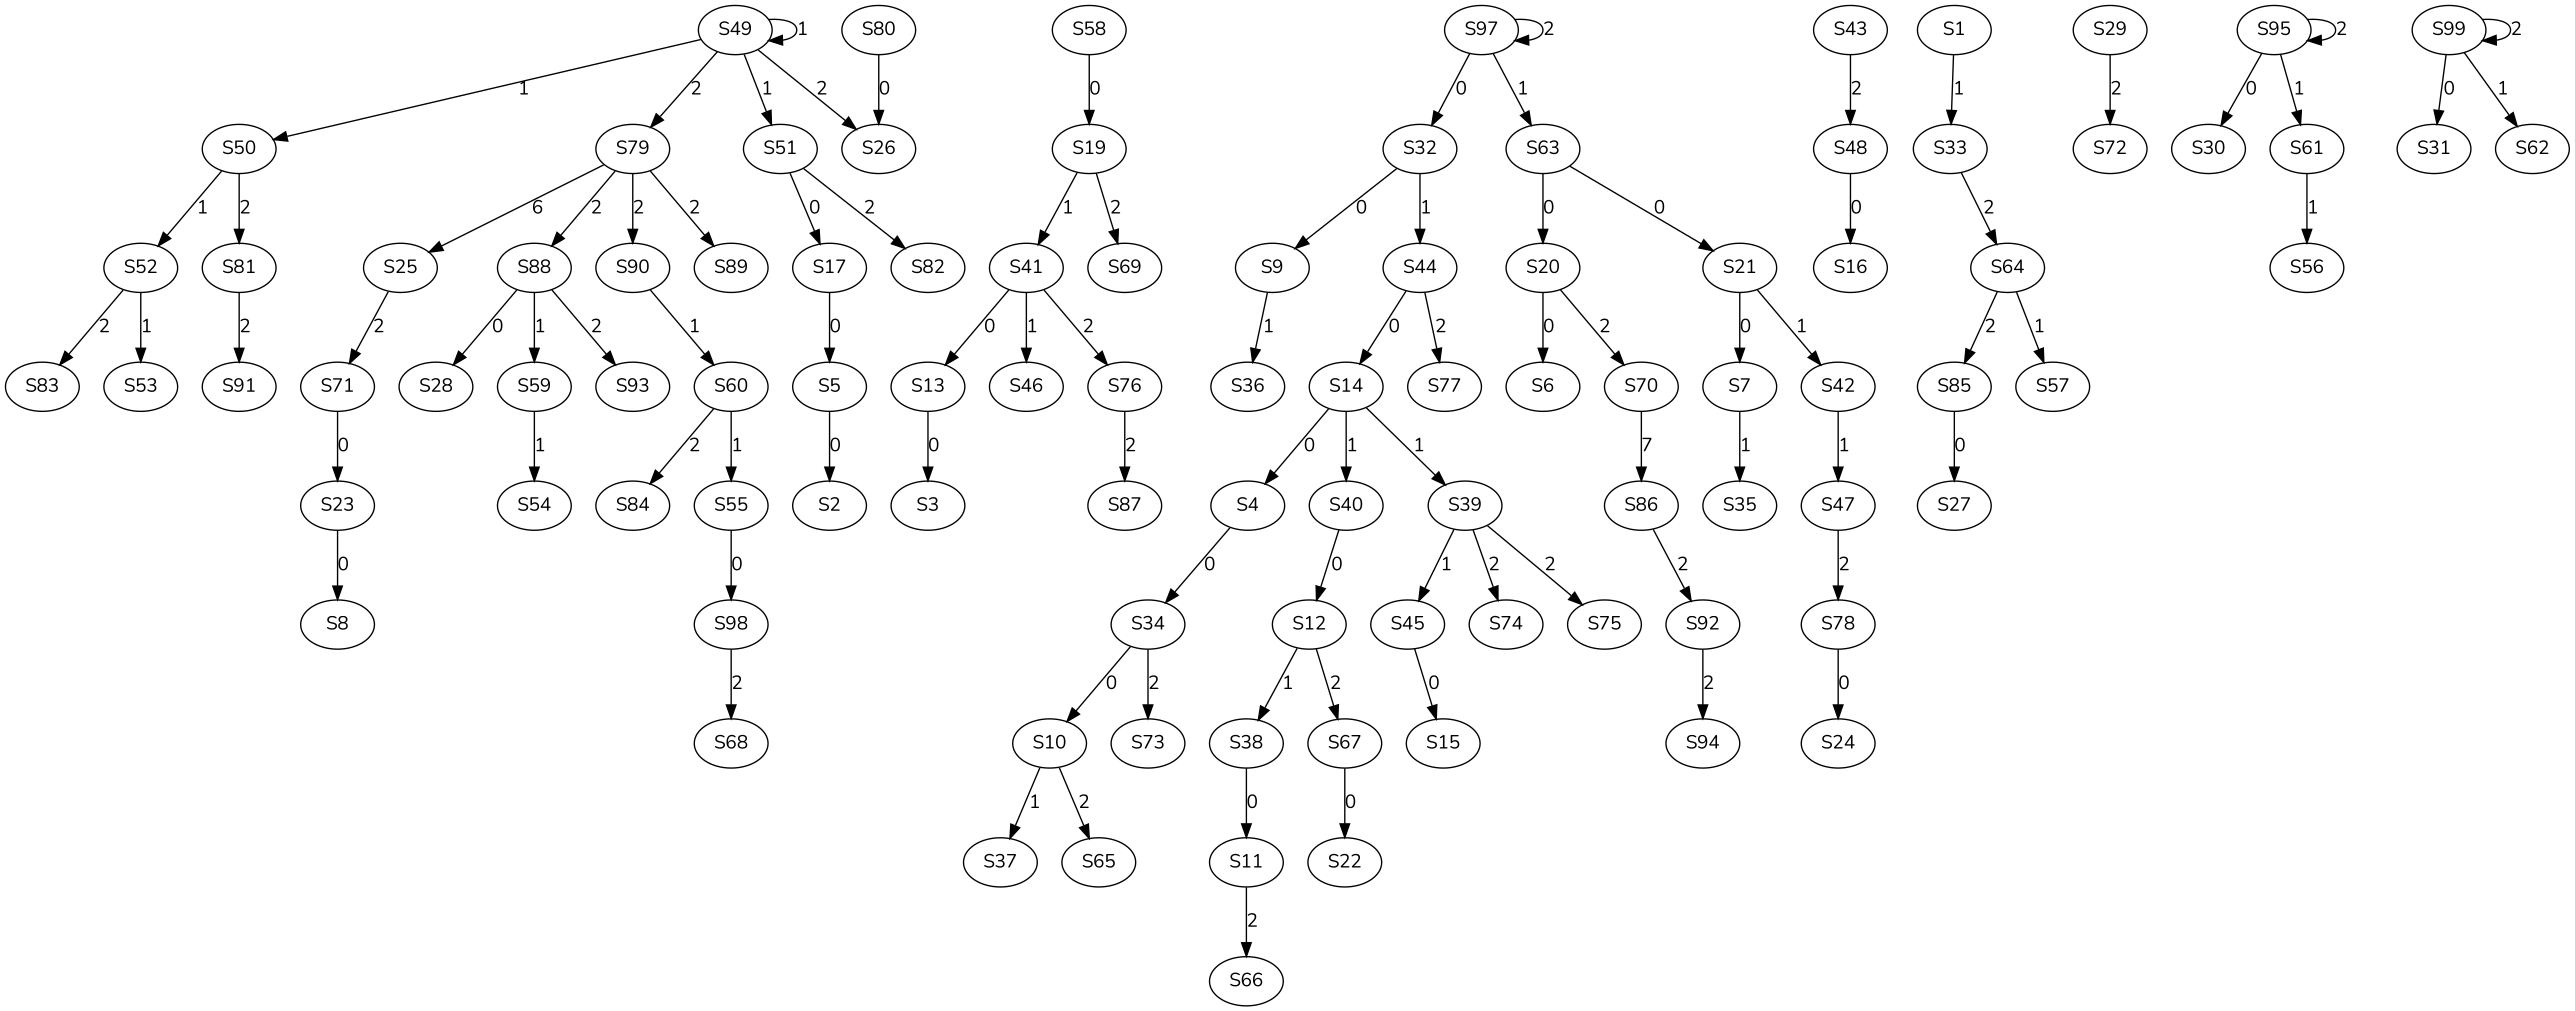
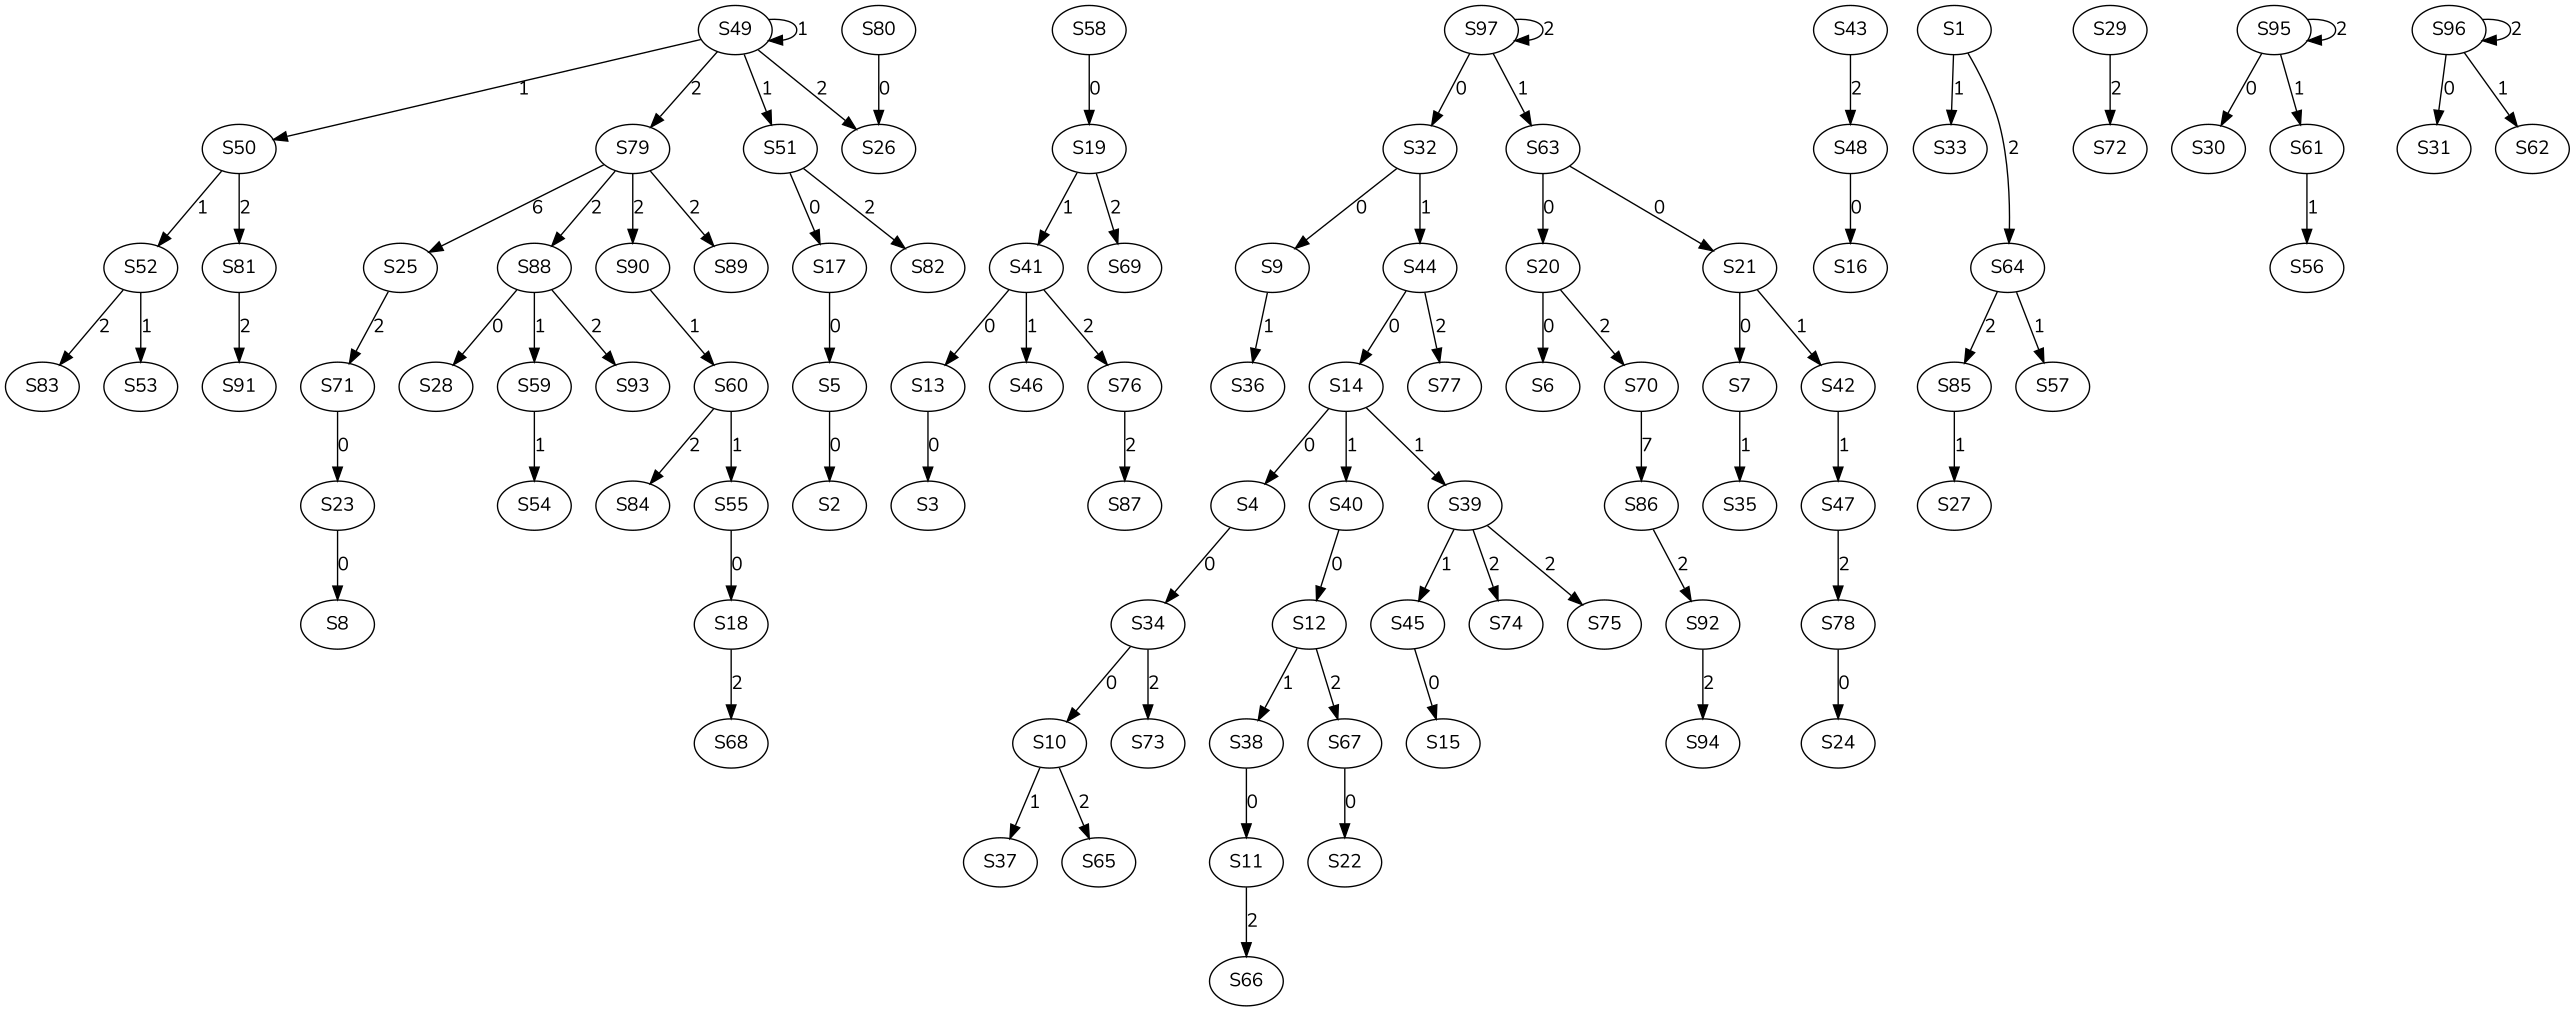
node "S99": label "S99" -> "S96"
edge "S33" -> "S64": now "S1" -> "S64"
edge "S85" -> "S27": label "0" -> "1"
node "S98": label "S98" -> "S18"
